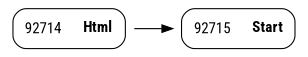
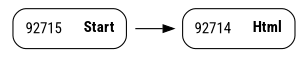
edge "92714" -> "92715": reversed
